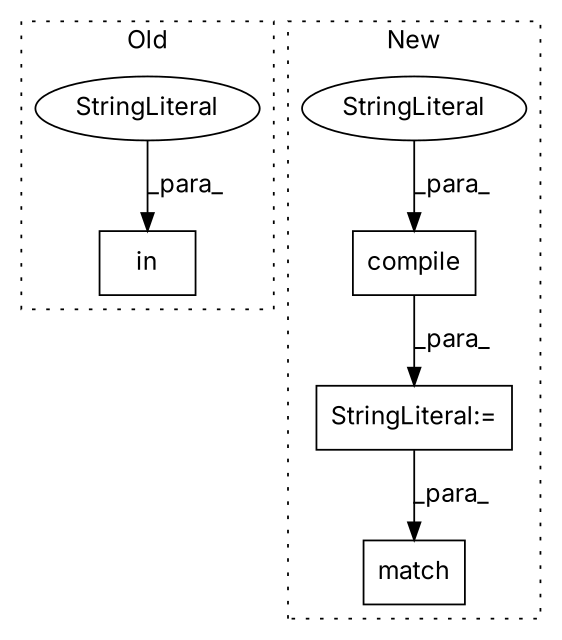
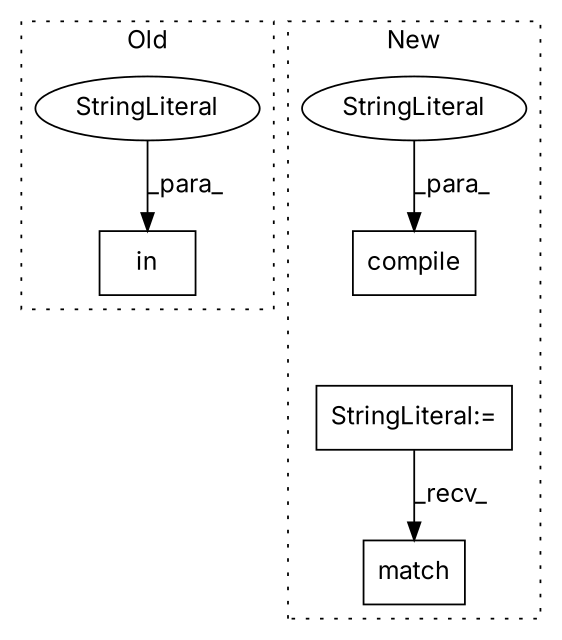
edge "compile" -> "StringLiteral:=": removed, label "_para_"
edge "StringLiteral:=" -> "match": label "_para_" -> "_recv_"
